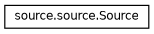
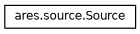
node "source.source.Source": label "source.source.Source" -> "ares.source.Source"
